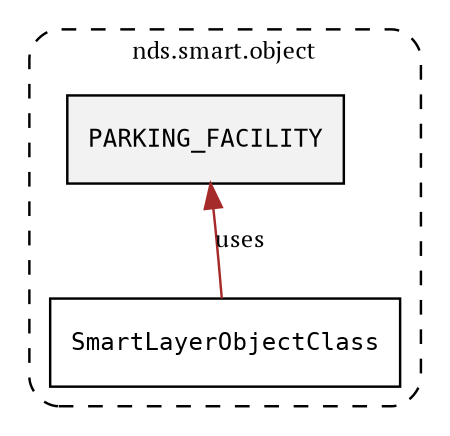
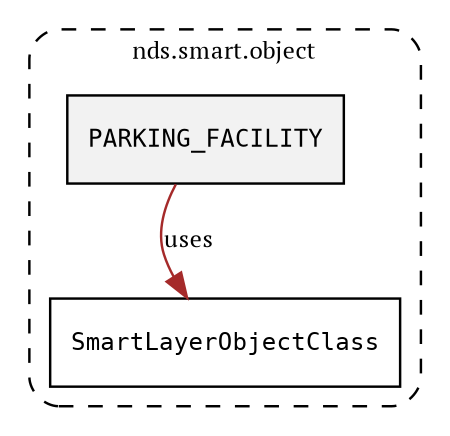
edge "SmartLayerObjectClass" -> "PARKING_FACILITY": reversed
